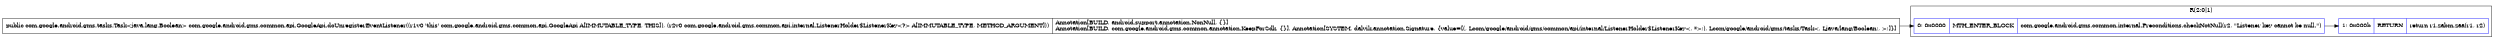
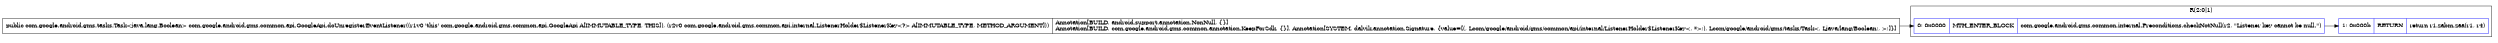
node "1: 0x000b": text "return r1.zabm.zaa(r1, r2)" -> "return r1.zabm.zaa(r1, r4)"
